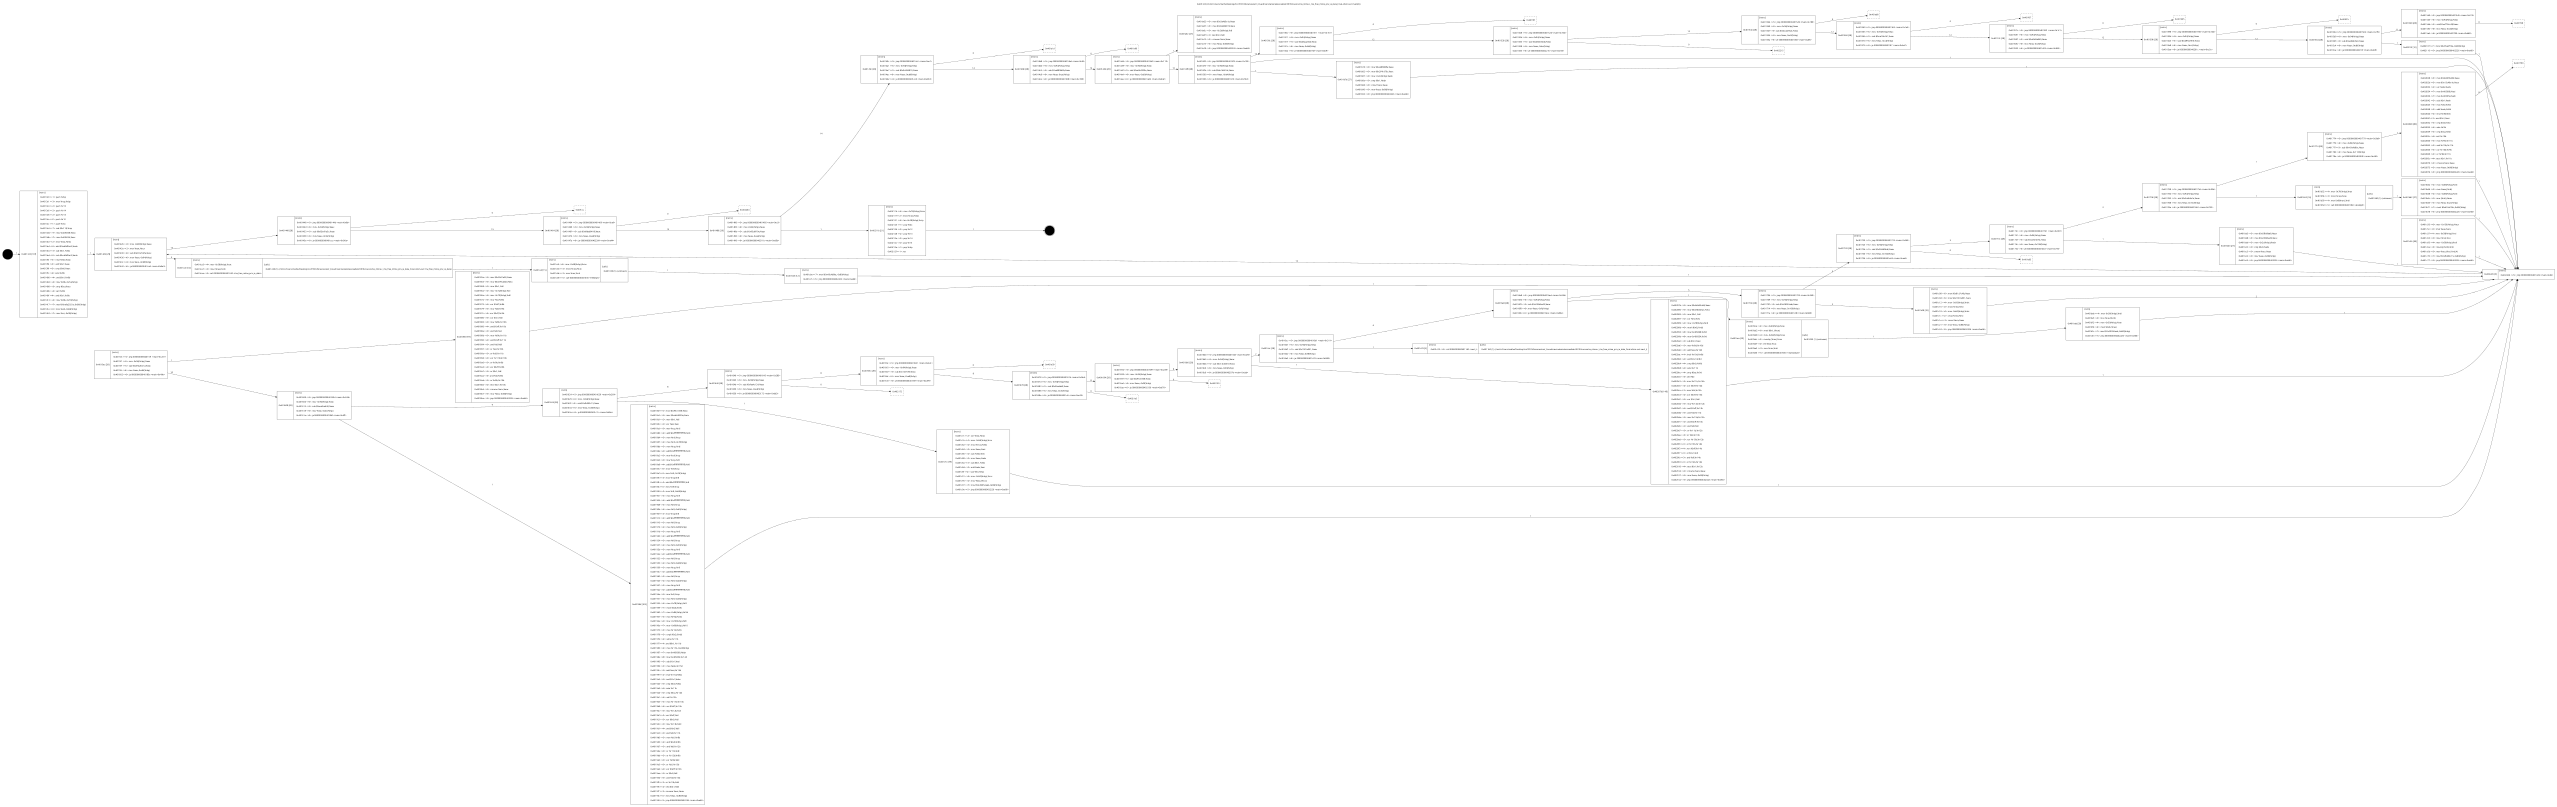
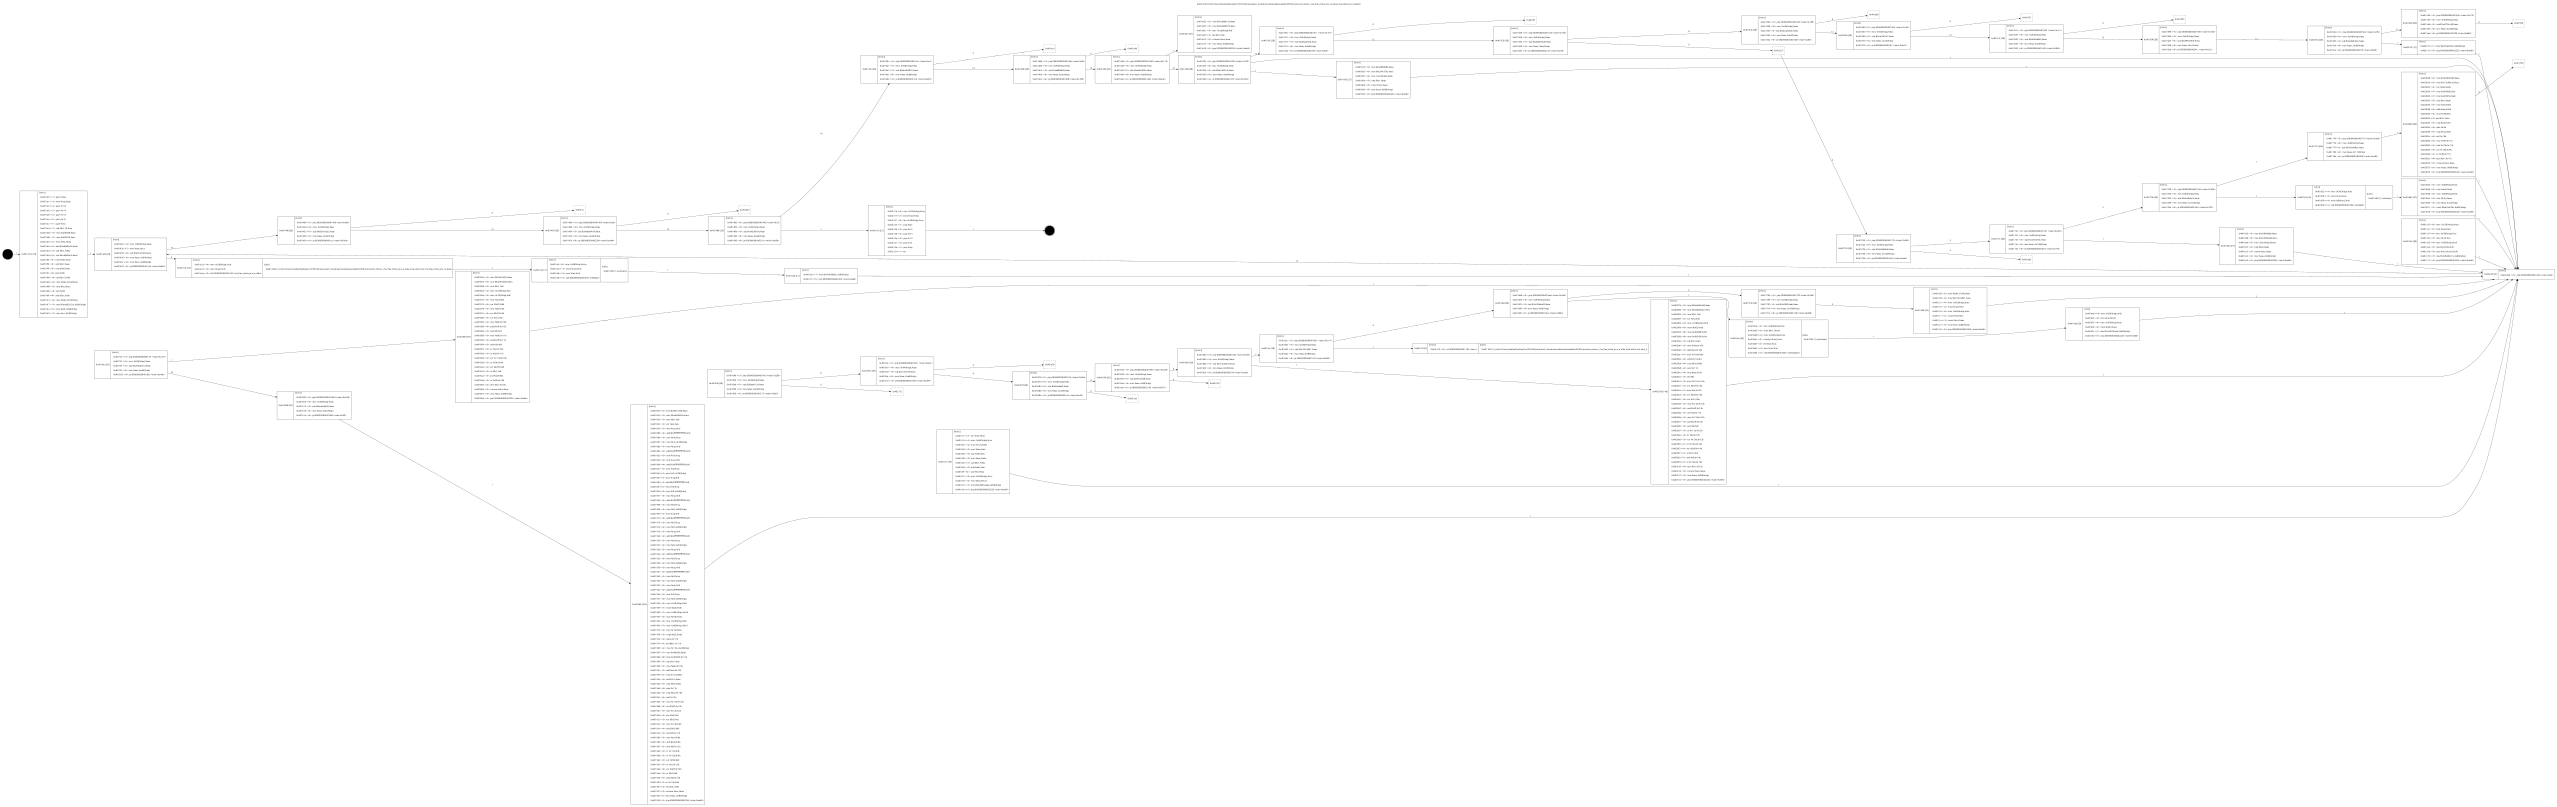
node "0x40201c": removed
edge "0x401704 [28]" -> "0x401720 [28]": now "0x402215" -> "0x401720 [28]"
node "0x401624 [28]": removed
